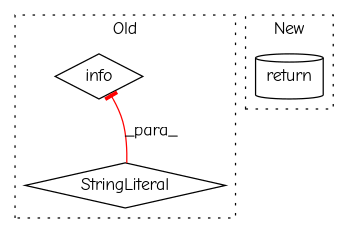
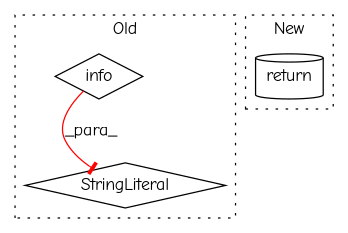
edge "StringLiteral" -> "info": reversed
